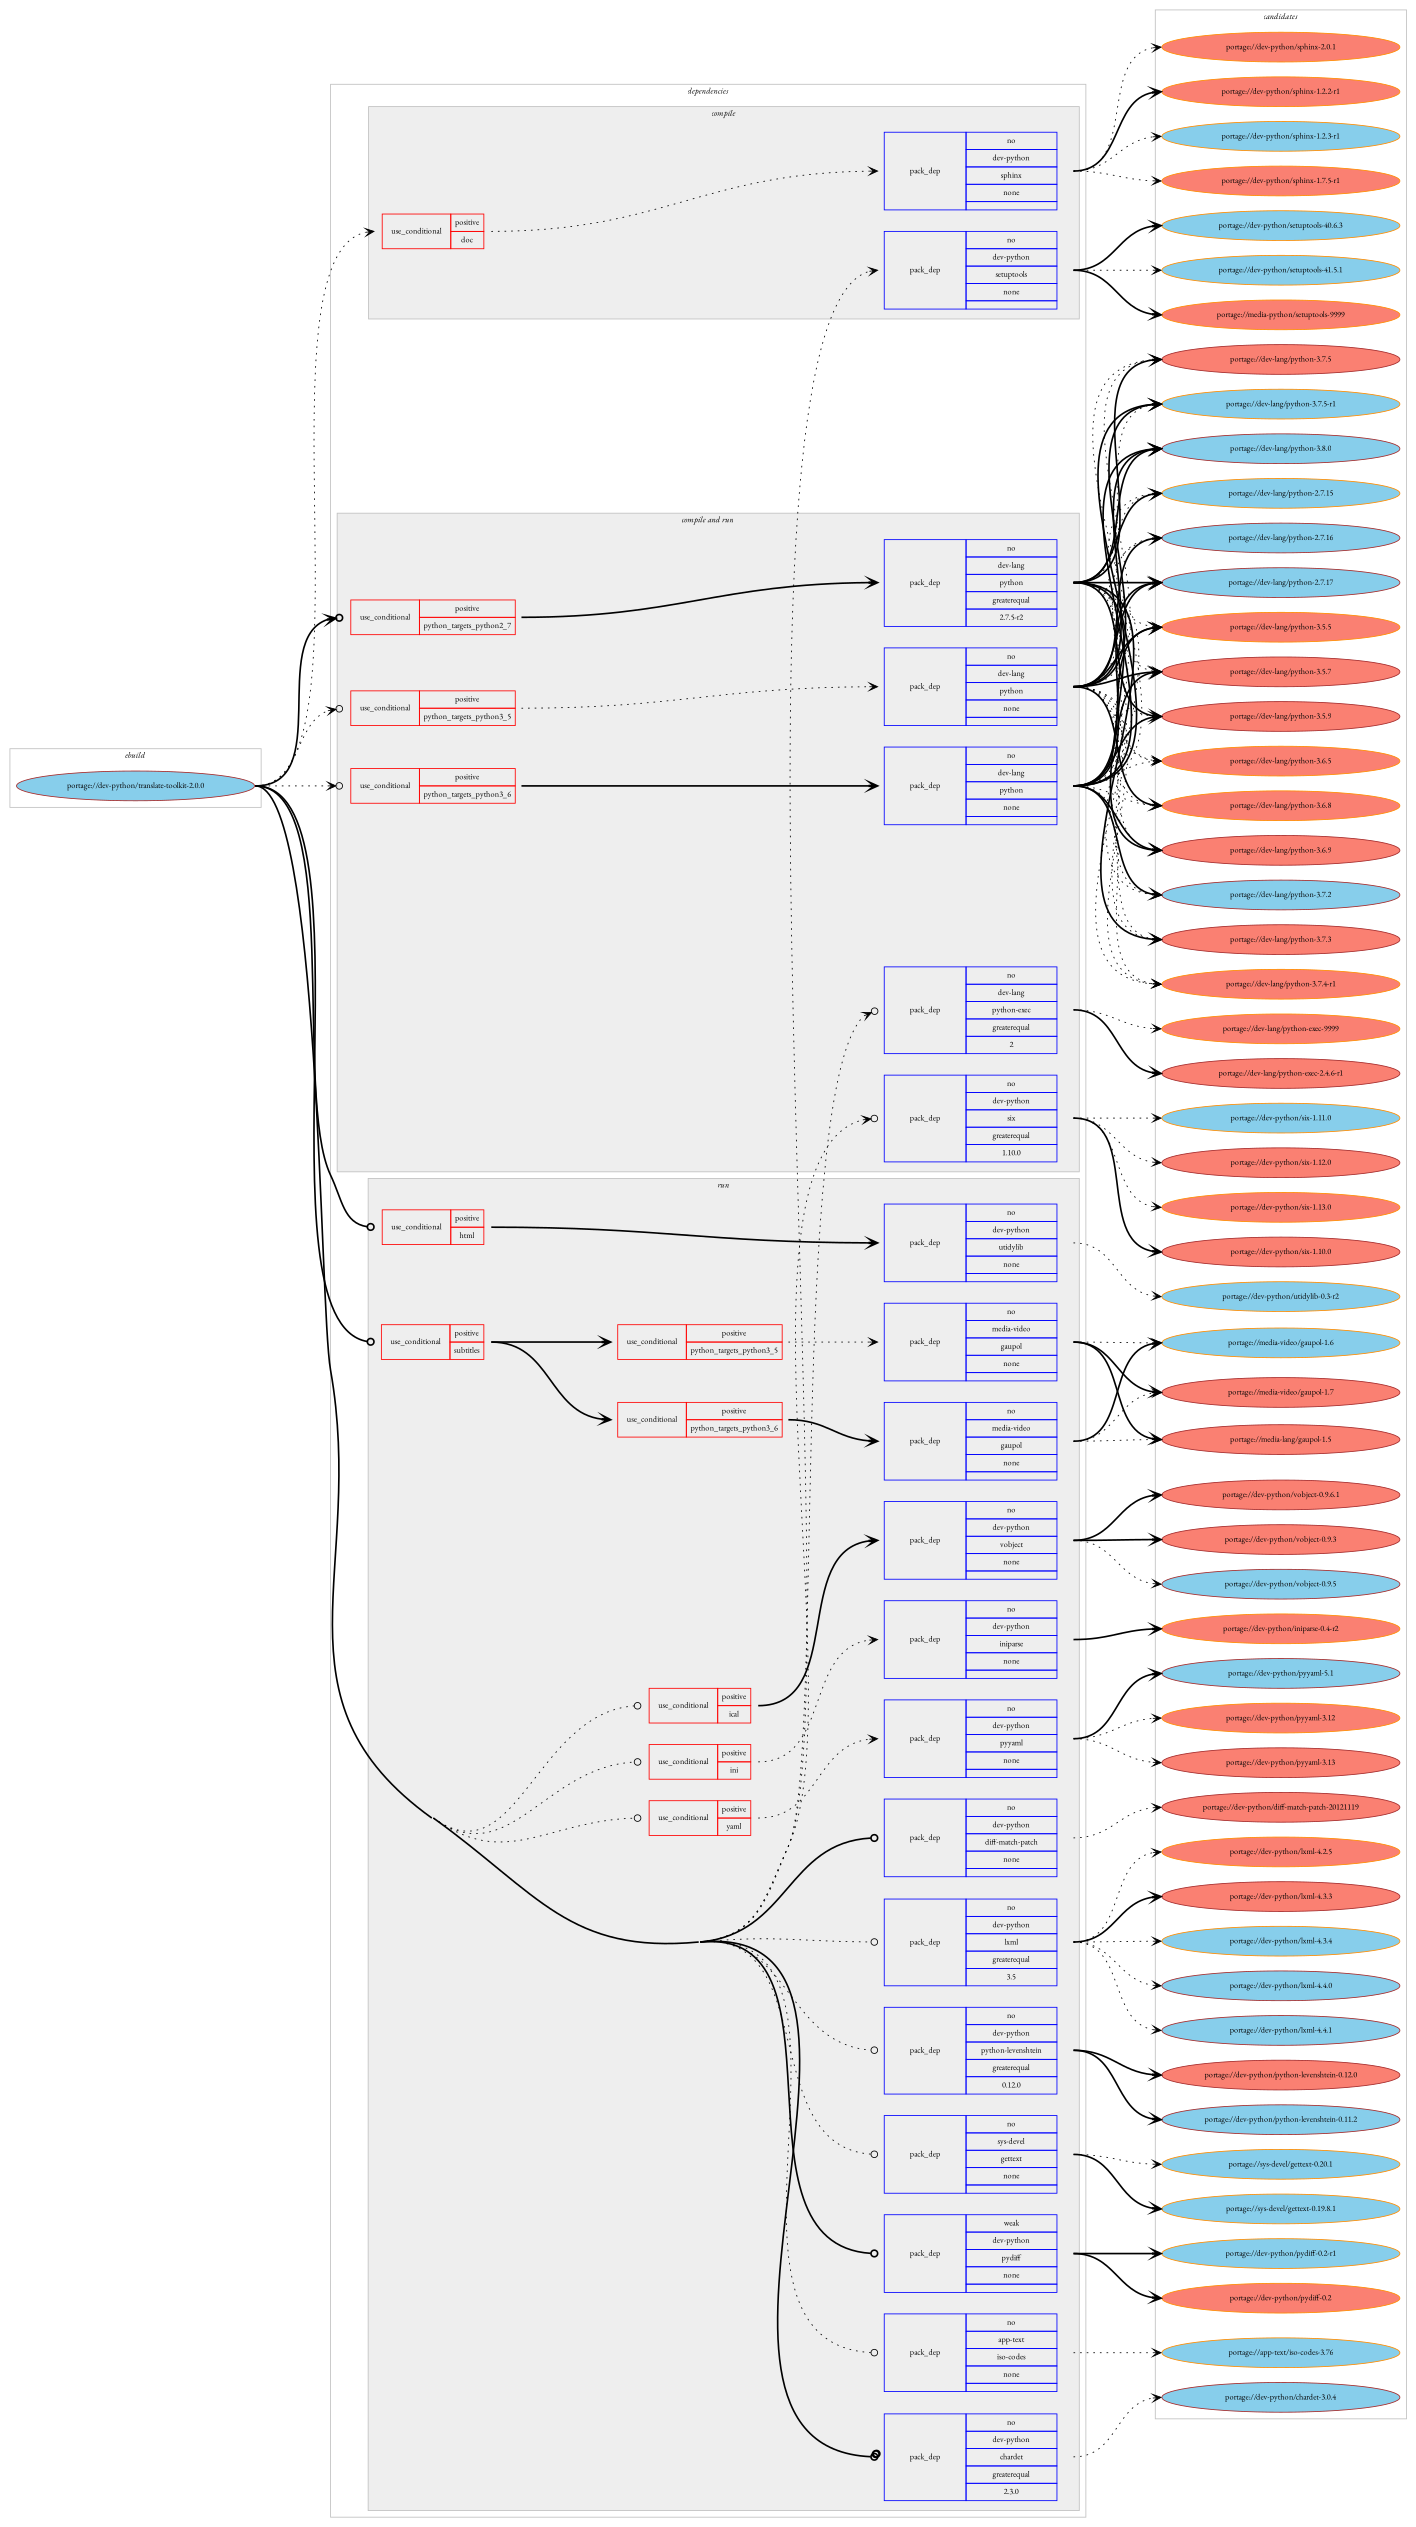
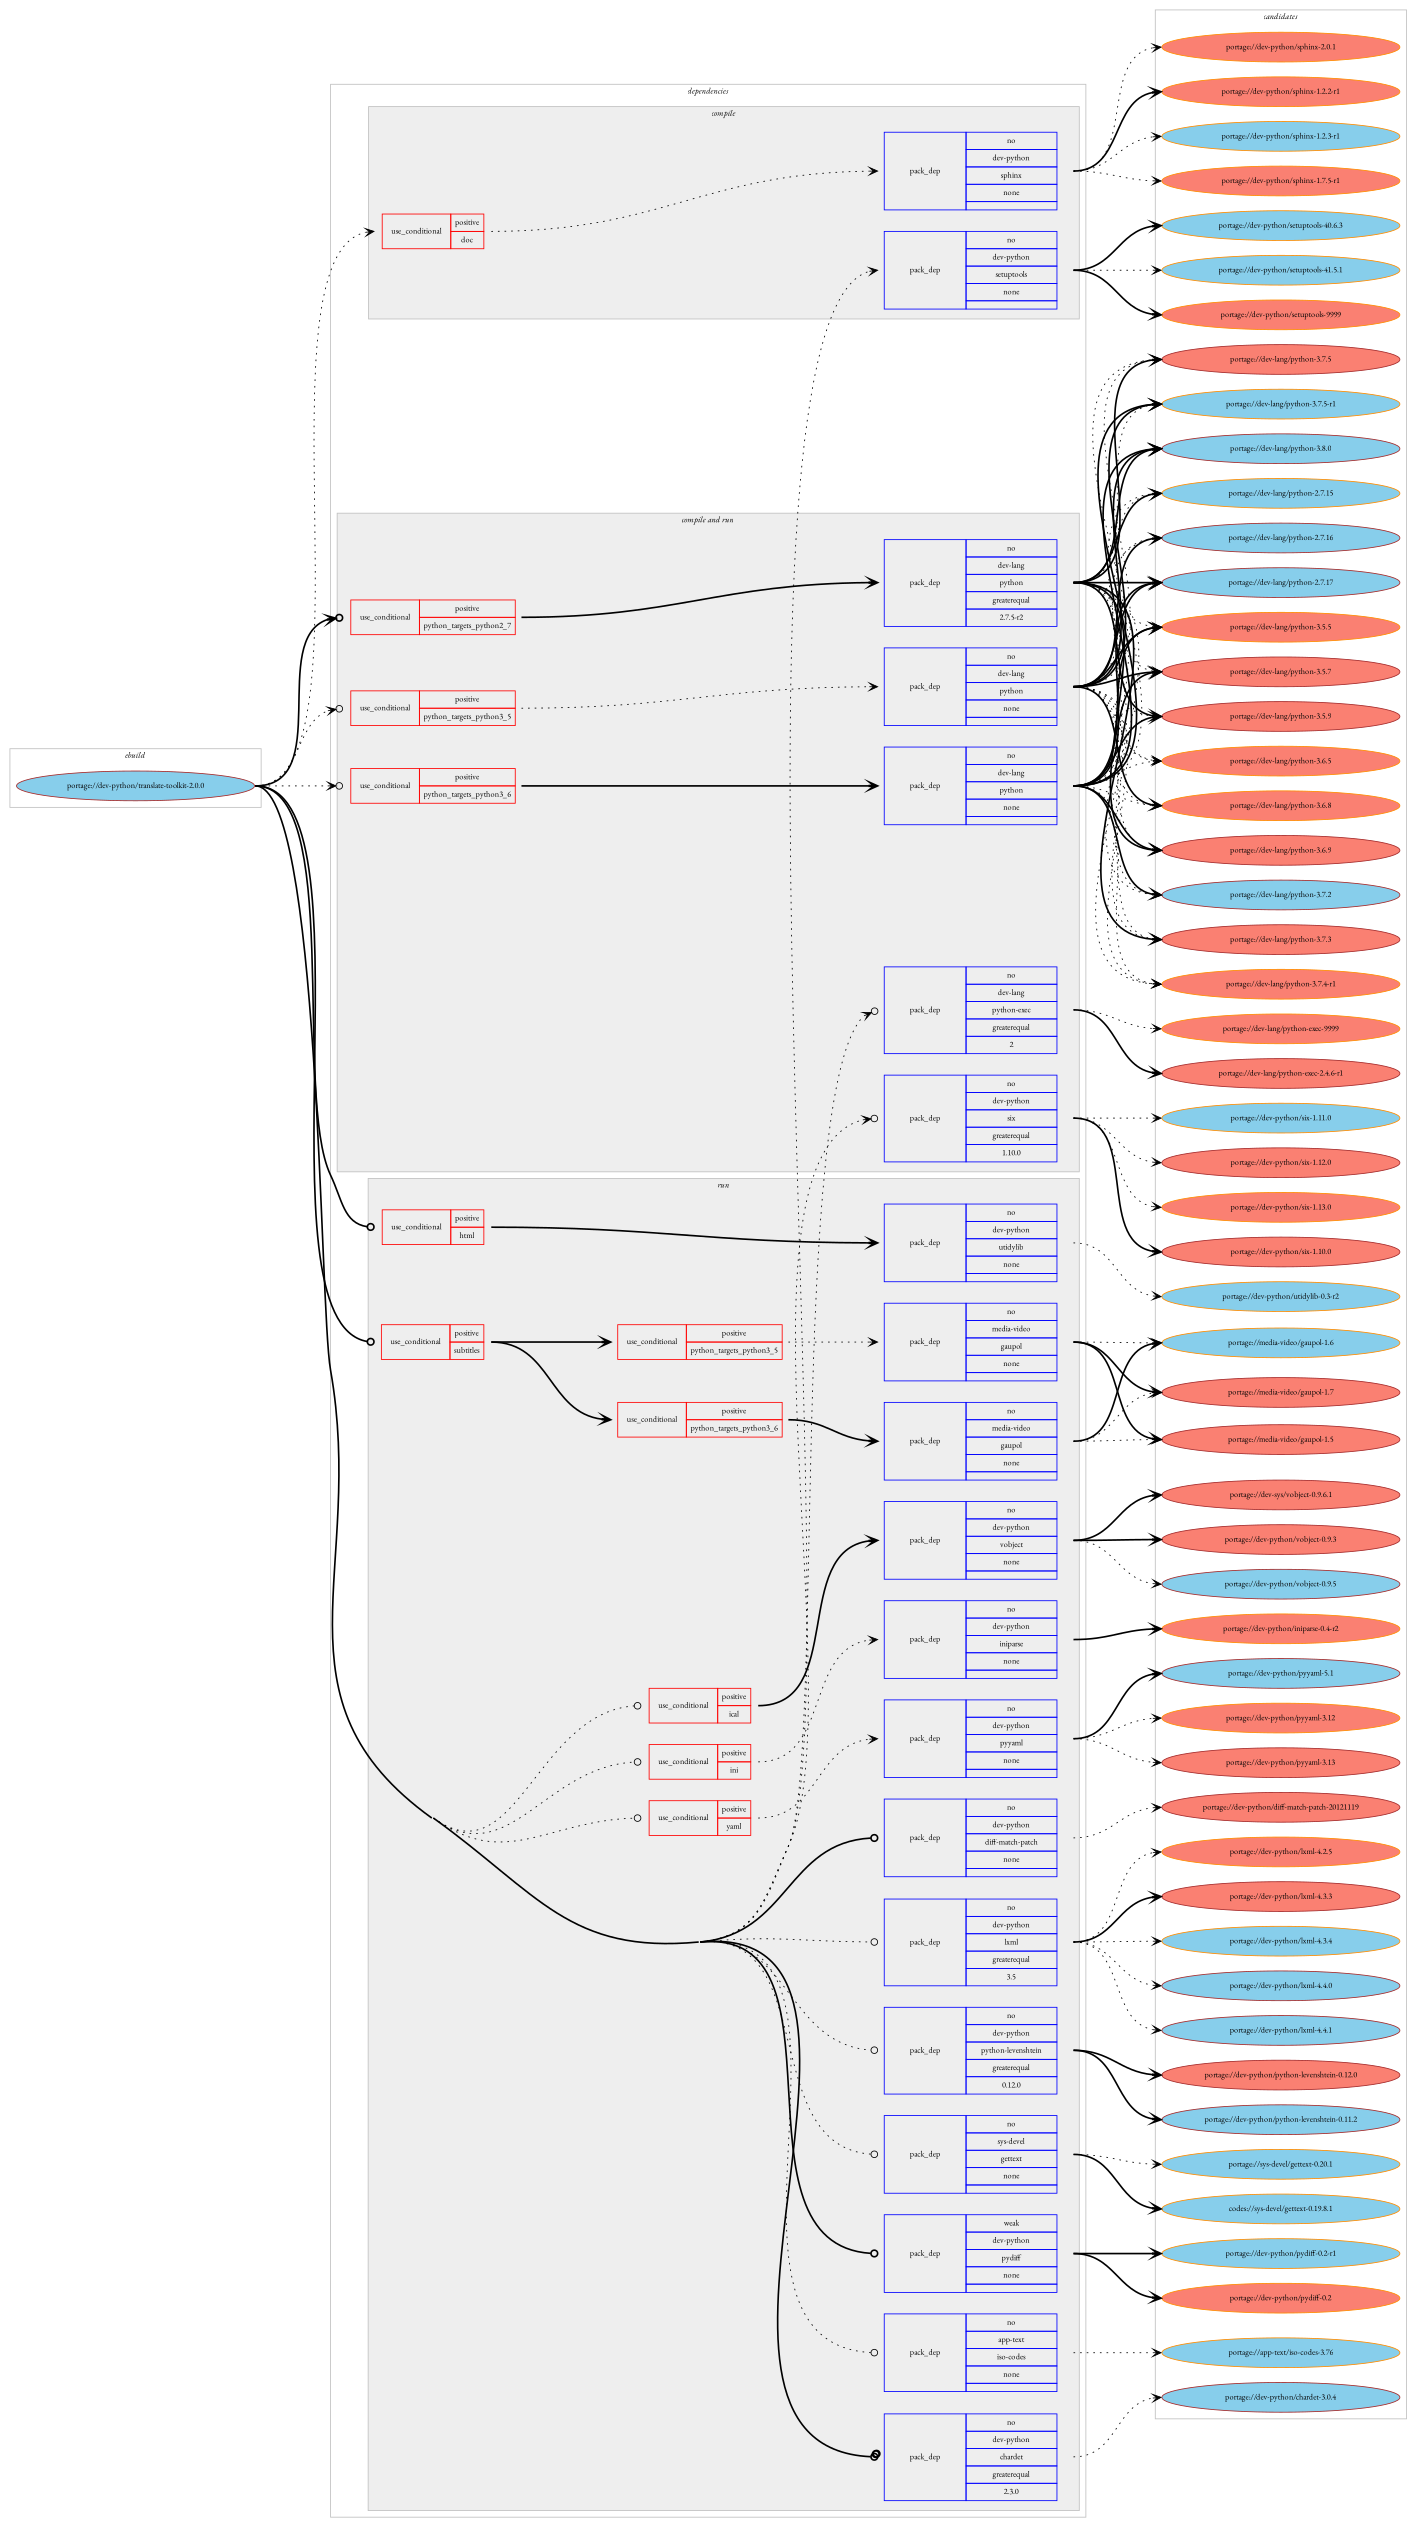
node "portage://media-python/setuptools-9999": label "portage://media-python/setuptools-9999" -> "portage://dev-python/setuptools-9999"
node "portage://media-lang/gaupol-1.5": label "portage://media-lang/gaupol-1.5" -> "portage://media-video/gaupol-1.5"
node "portage://dev-python/vobject-0.9.6.1": label "portage://dev-python/vobject-0.9.6.1" -> "portage://dev-sys/vobject-0.9.6.1"
node "portage://sys-devel/gettext-0.19.8.1": label "portage://sys-devel/gettext-0.19.8.1" -> "codes://sys-devel/gettext-0.19.8.1"
